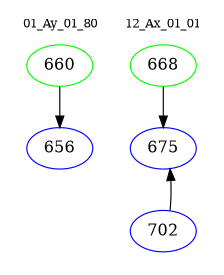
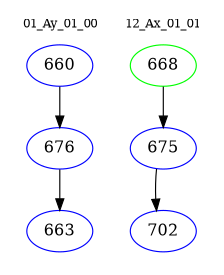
cluster "01_Ay_01_80": label "01_Ay_01_80" -> "01_Ay_01_00"
node "660": color green -> blue
node "656": label "656" -> "676"
edge "702" -> "675": reversed
node "663": added
